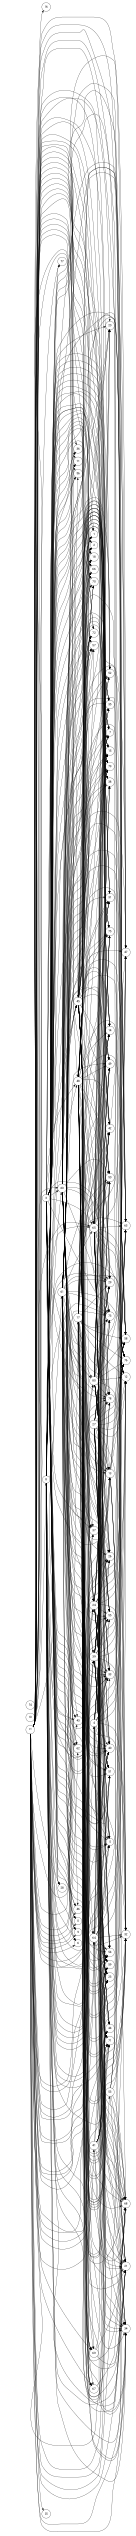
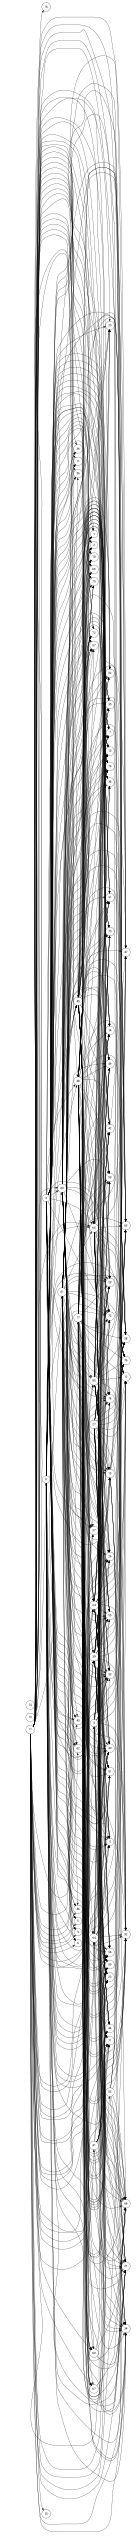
node "77": removed
edge "80" -> "44": added
node "28": removed
